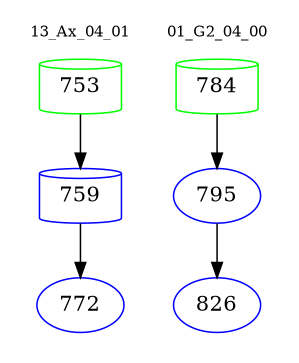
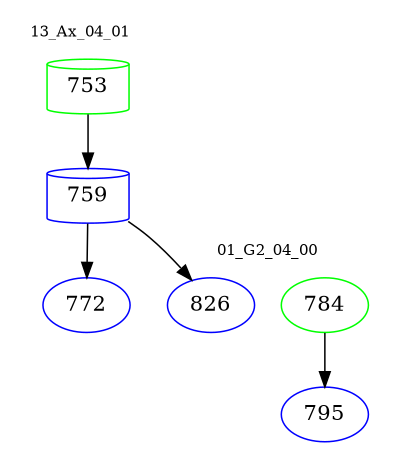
node "784": shape cylinder -> ellipse
edge "795" -> "826": now "759" -> "826"
